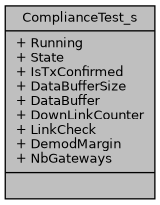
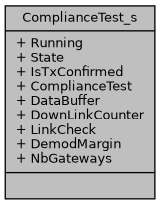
node "ComplianceTest_s": text "+ DataBufferSize" -> "+ ComplianceTest"
